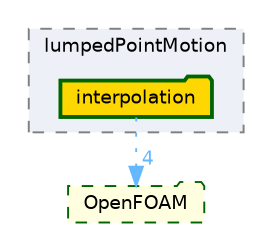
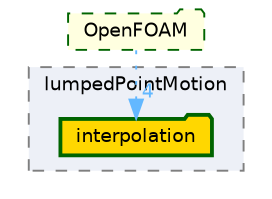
edge "interpolation" -> "OpenFOAM": reversed
